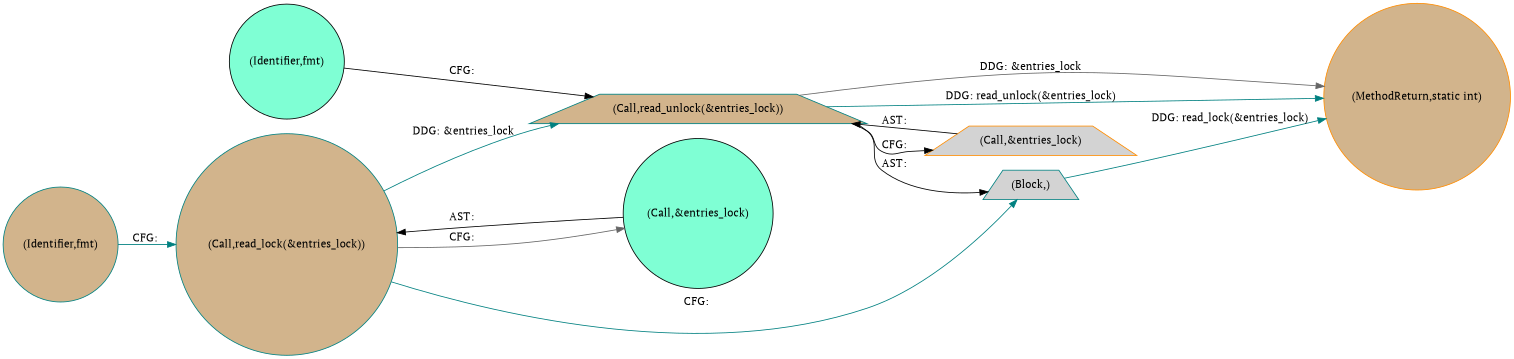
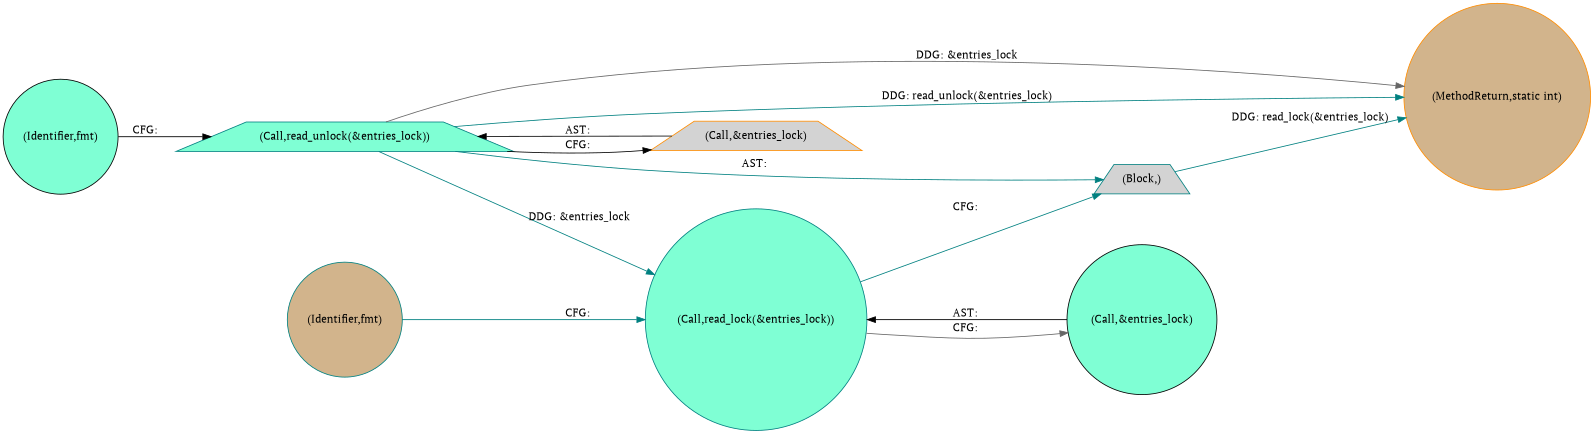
node "(Call,read_unlock(&entries_lock))": fillcolor tan -> aquamarine
edge "(Call,read_lock(&entries_lock))" -> "(Call,read_unlock(&entries_lock))": reversed
edge "(Call,read_unlock(&entries_lock))" -> "(Block,)": color black -> teal
node "(Call,read_lock(&entries_lock))": fillcolor tan -> aquamarine
